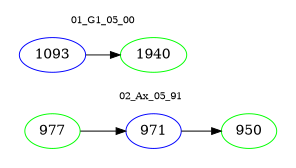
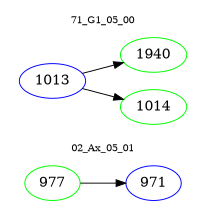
cluster "01_G1_05_00": label "01_G1_05_00" -> "71_G1_05_00"
node "1093": label "1093" -> "1013"
cluster "02_Ax_05_91": label "02_Ax_05_91" -> "02_Ax_05_01"
node "1014": added
node "950": removed
